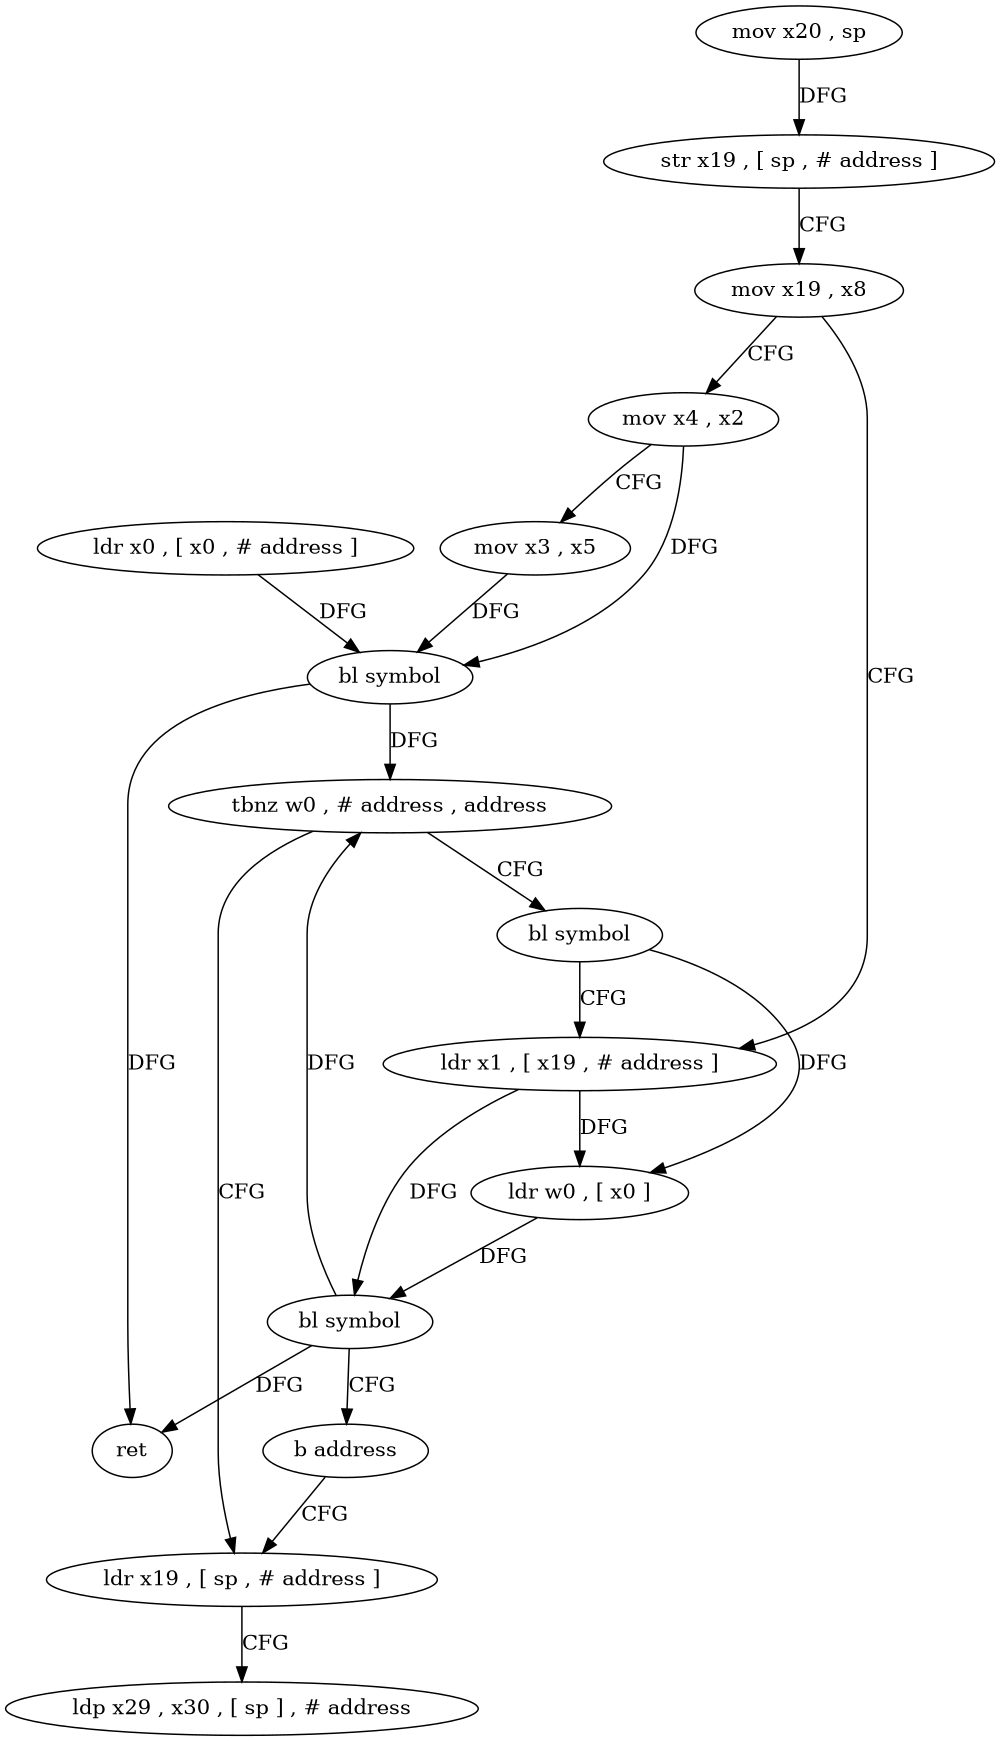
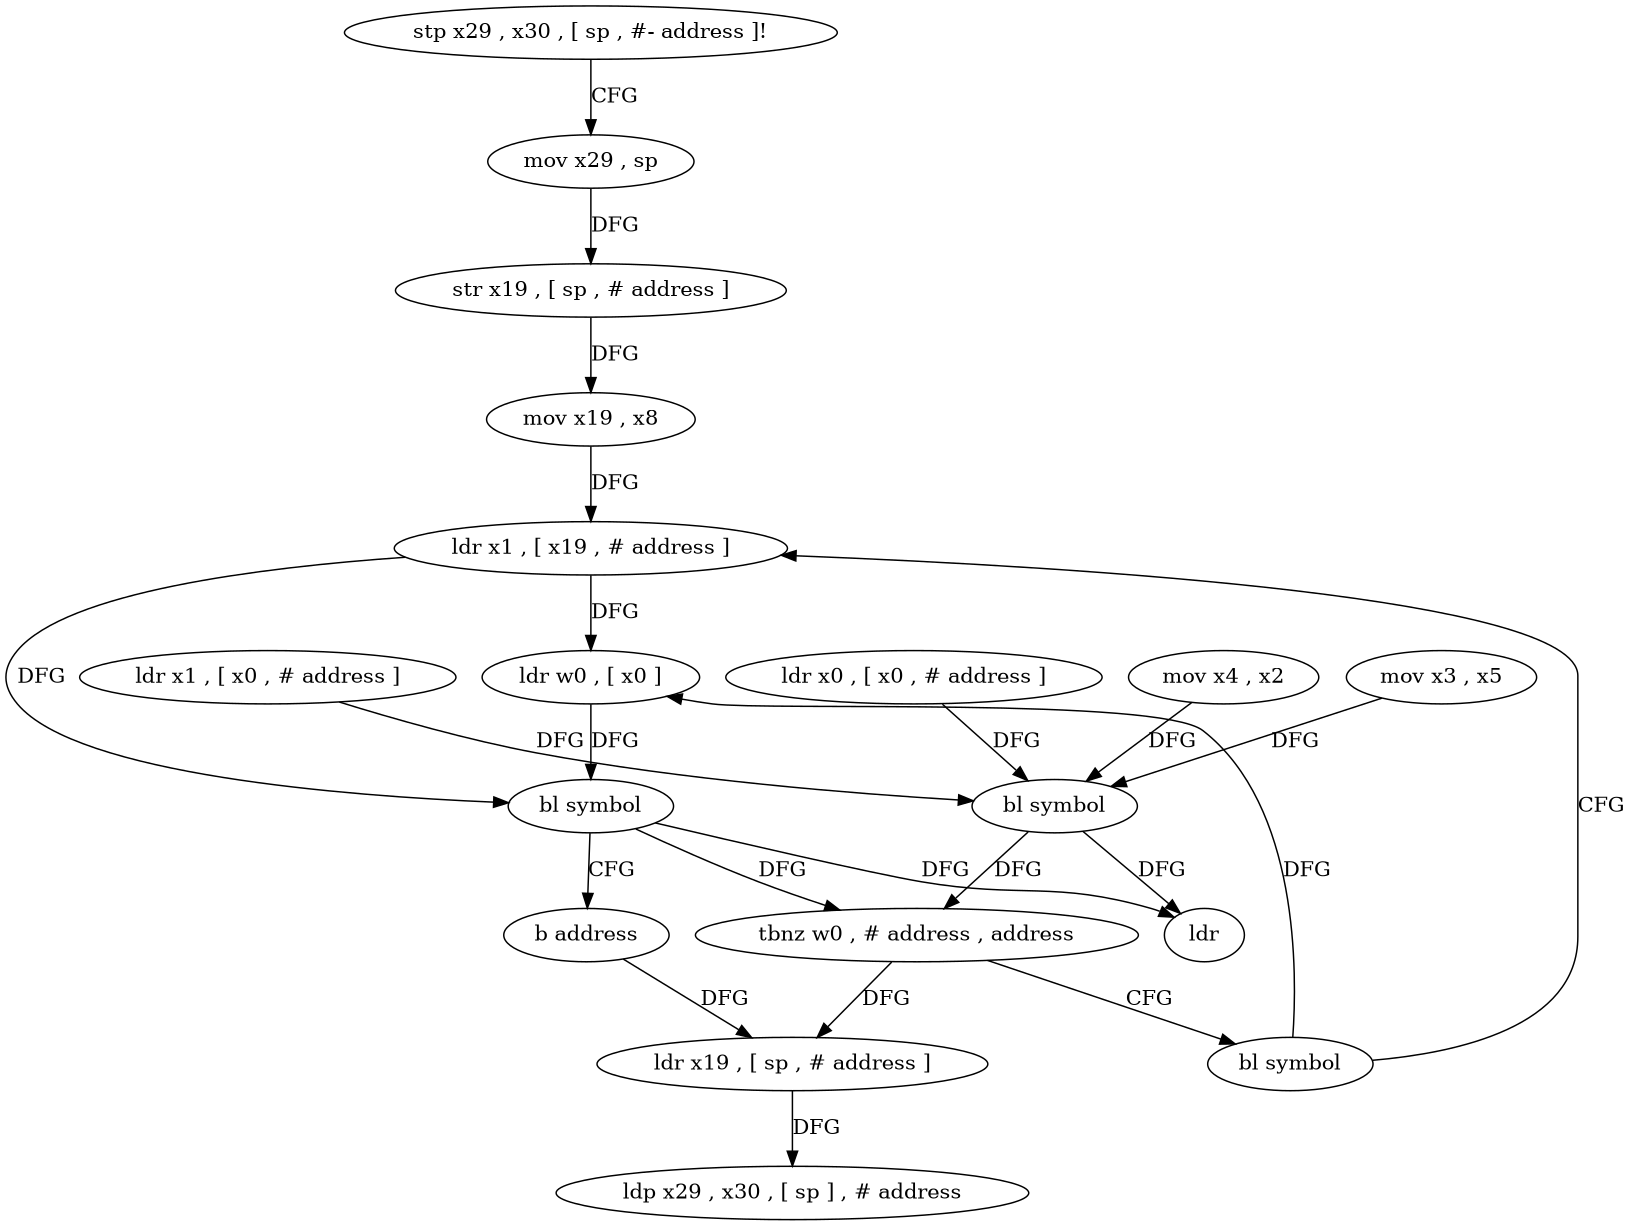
node "stp x29 , x30 , [ sp , #- address ]!": added
node "mov x20 , sp": label "mov x20 , sp" -> "mov x29 , sp"
edge "str x19 , [ sp , # address ]" -> "mov x19 , x8": label "CFG" -> "DFG"
edge "mov x19 , x8" -> "mov x4 , x2": removed, label "CFG"
edge "mov x4 , x2" -> "mov x3 , x5": removed, label "CFG"
node "ldr x1 , [ x0 , # address ]": added
edge "mov x19 , x8" -> "ldr x1 , [ x19 , # address ]": label "CFG" -> "DFG"
edge "tbnz w0 , # address , address" -> "ldr x19 , [ sp , # address ]": label "CFG" -> "DFG"
node "ret": label "ret" -> "ldr"
edge "b address" -> "ldr x19 , [ sp , # address ]": label "CFG" -> "DFG"
edge "ldr x19 , [ sp , # address ]" -> "ldp x29 , x30 , [ sp ] , # address": label "CFG" -> "DFG"
